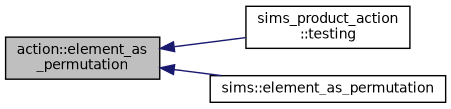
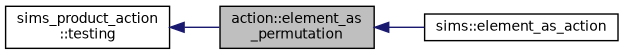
edge "sims_product_action ::testing" -> "action::element_as _permutation": reversed
node "sims::element_as_permutation": label "sims::element_as_permutation" -> "sims::element_as_action"
